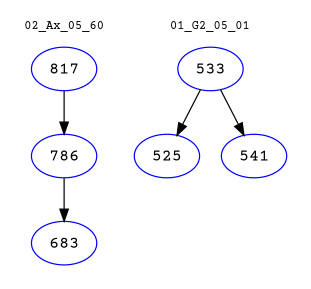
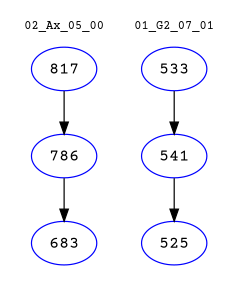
cluster "02_Ax_05_60": label "02_Ax_05_60" -> "02_Ax_05_00"
cluster "01_G2_05_01": label "01_G2_05_01" -> "01_G2_07_01"
edge "533" -> "525": now "541" -> "525"
